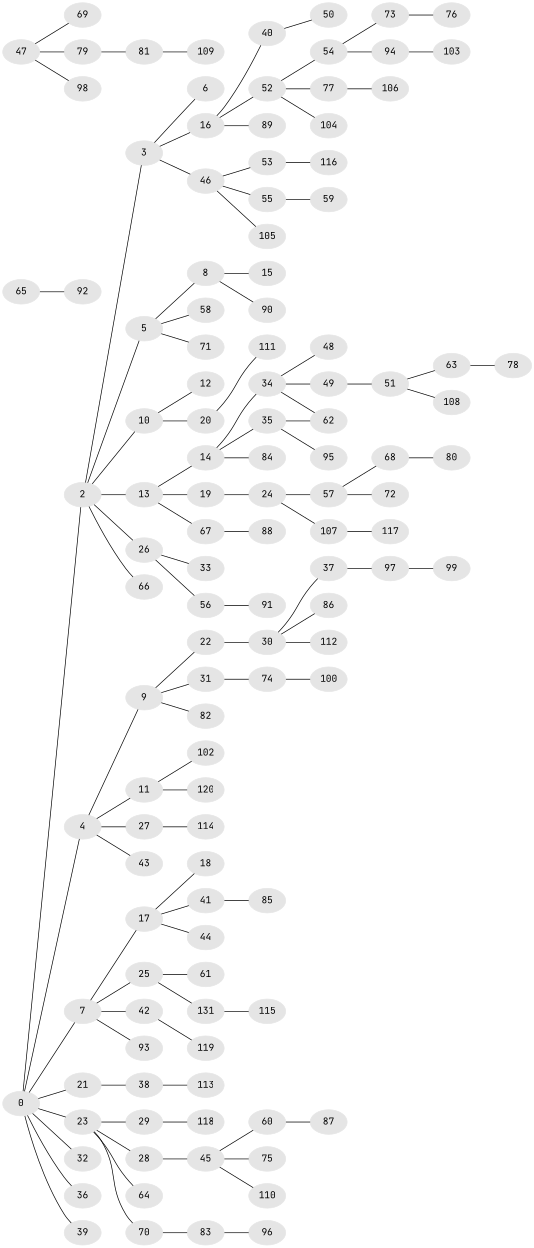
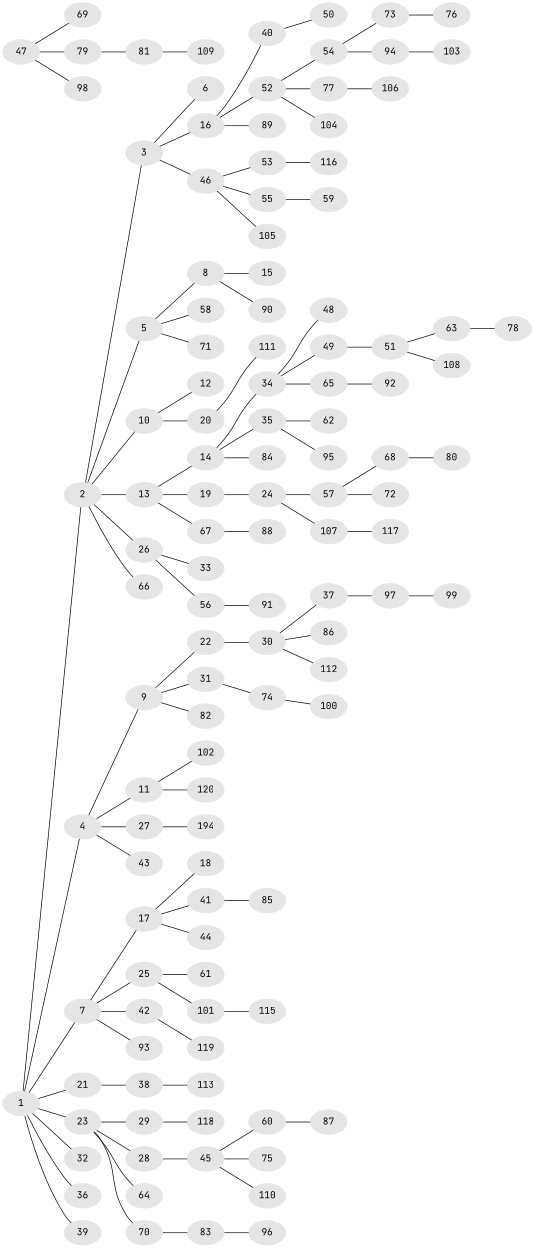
edge "34" -- "62": now "34" -- "65"
node "114": label "114" -> "194"
node "131": label "131" -> "101"
node "0": label "0" -> "1"
